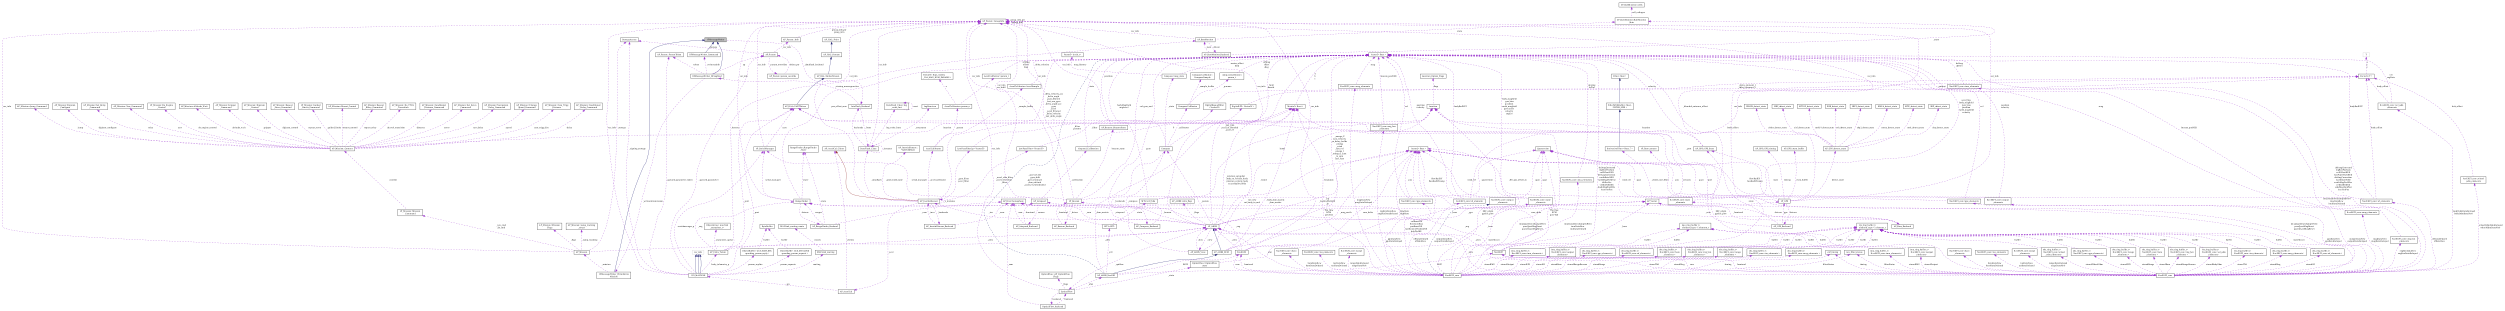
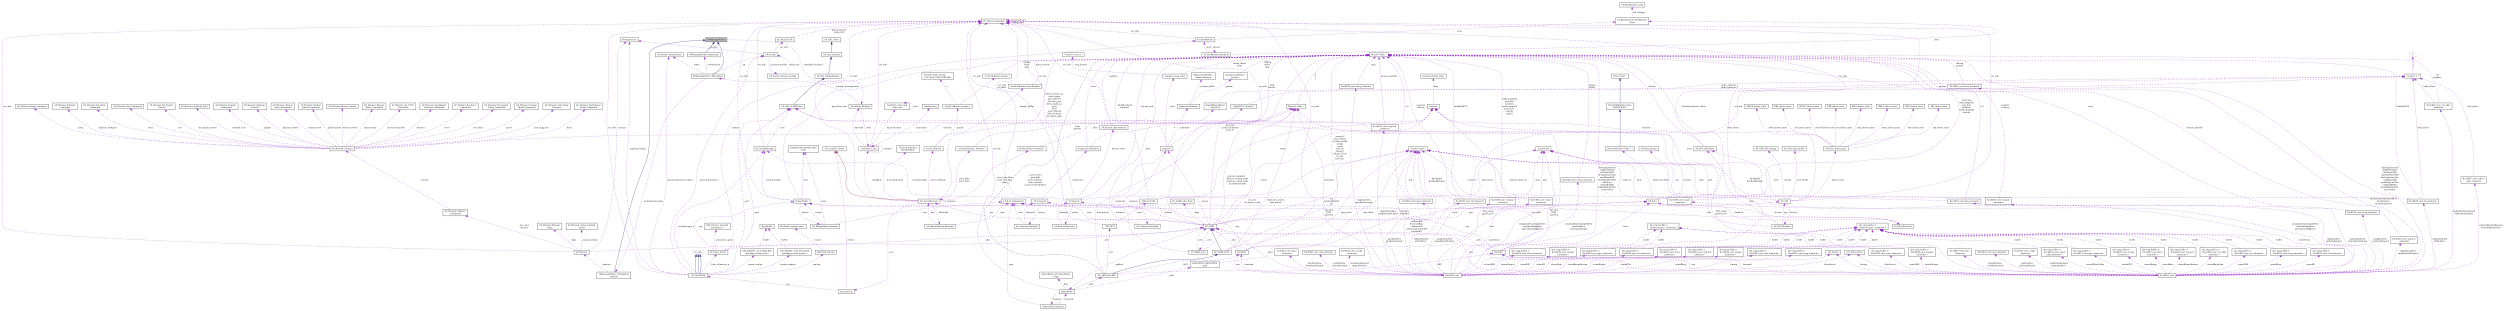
node "AP_Vector": label "AP_Vector" -> "AP_Baro"
edge "NavEKF2_core" -> "NavEKF2_core::output _elements": color midnightblue -> darkorchid3
